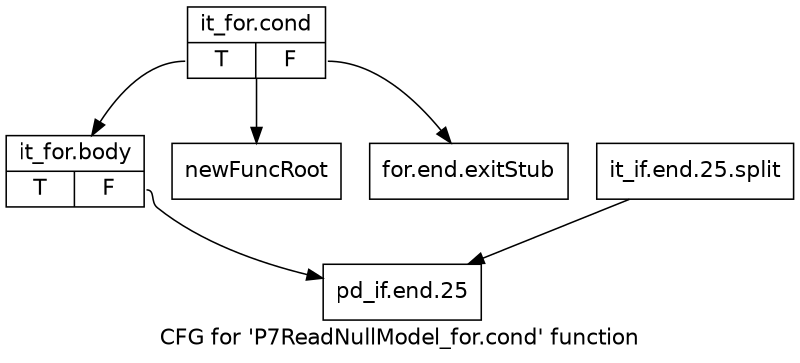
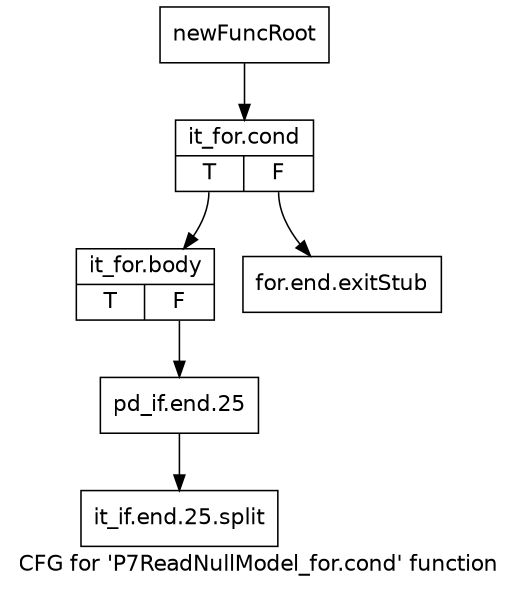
edge "it_for.cond" -> "newFuncRoot": reversed
edge "it_if.end.25.split" -> "pd_if.end.25": reversed
